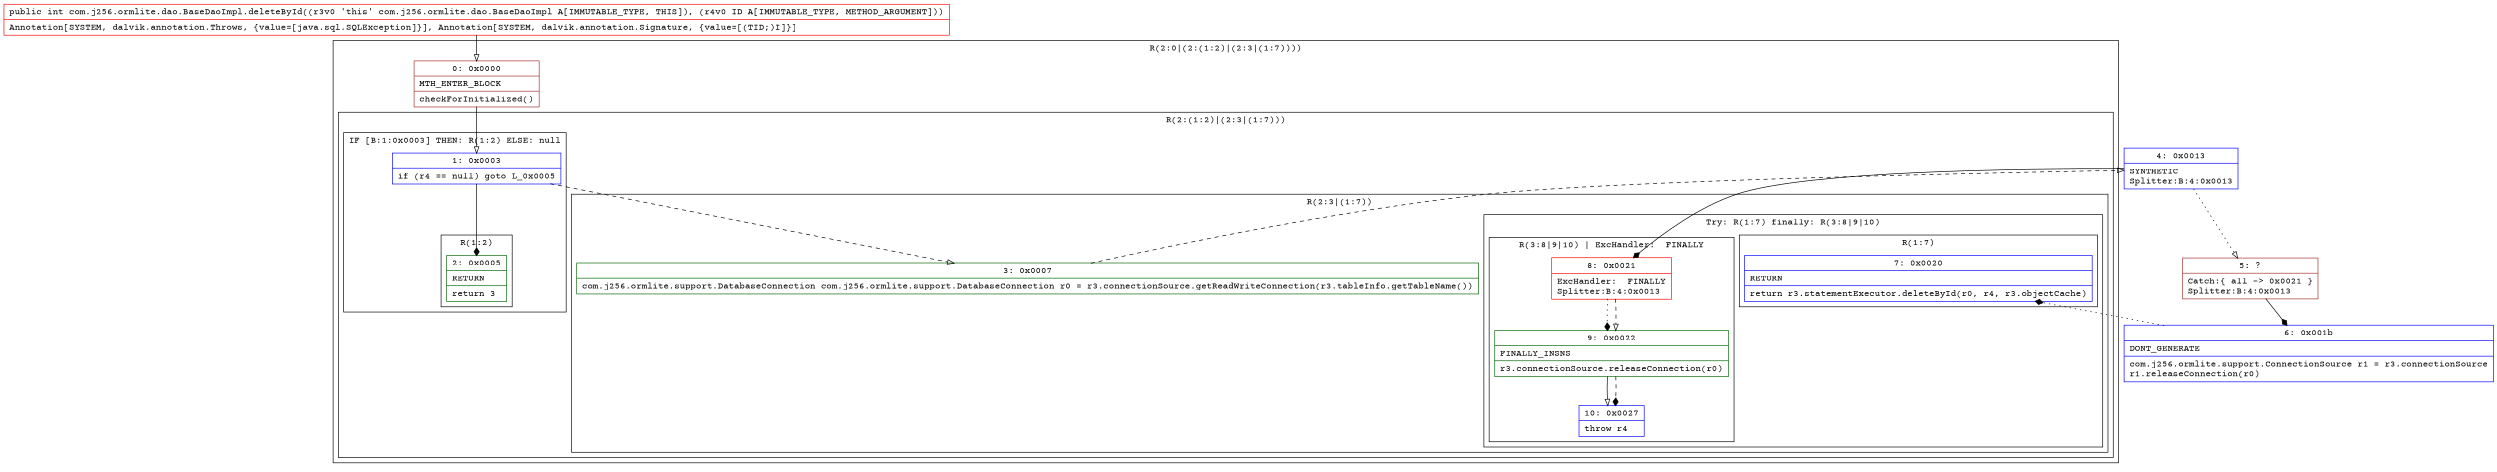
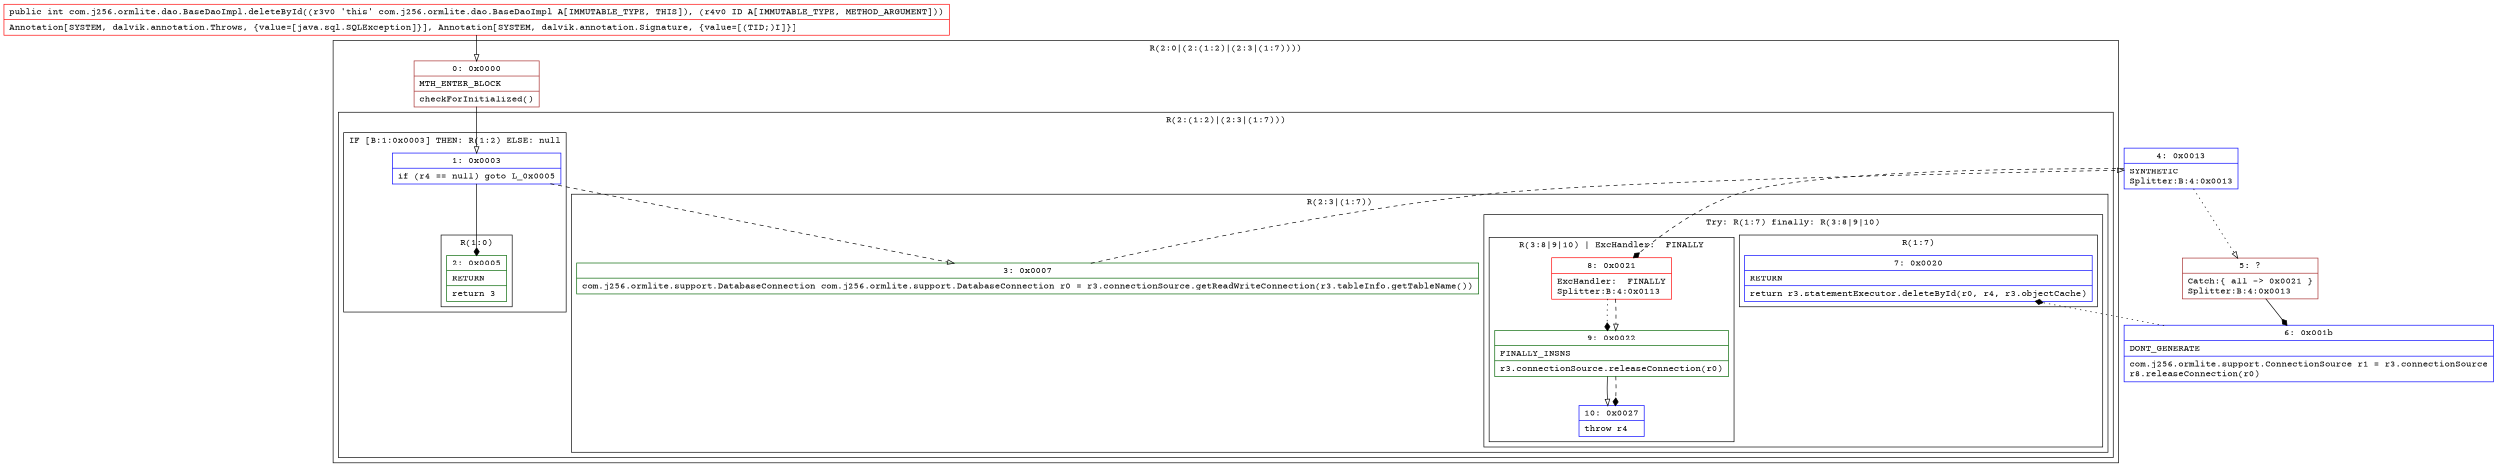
edge "4: 0x0013" -> "8: 0x0021": style solid -> dashed
cluster "R(1:2)": label "R(1:2)" -> "R(1:0)"
node "8: 0x0021": text "Splitter:B:4:0x0013" -> "Splitter:B:4:0x0113"
node "6: 0x001b": text "r1.releaseConnection(r0)" -> "r8.releaseConnection(r0)"
